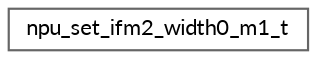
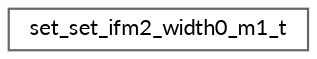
node "npu_set_ifm2_width0_m1_t": label "npu_set_ifm2_width0_m1_t" -> "set_set_ifm2_width0_m1_t"
